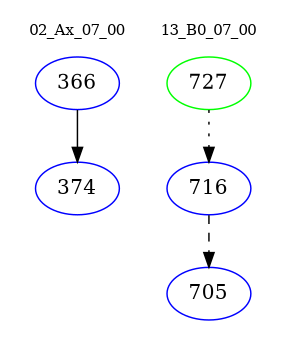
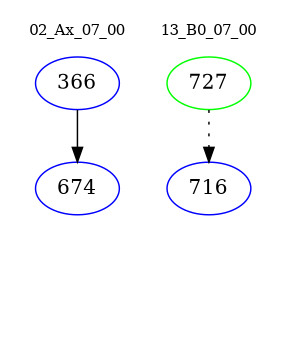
node "374": label "374" -> "674"
node "705": removed
